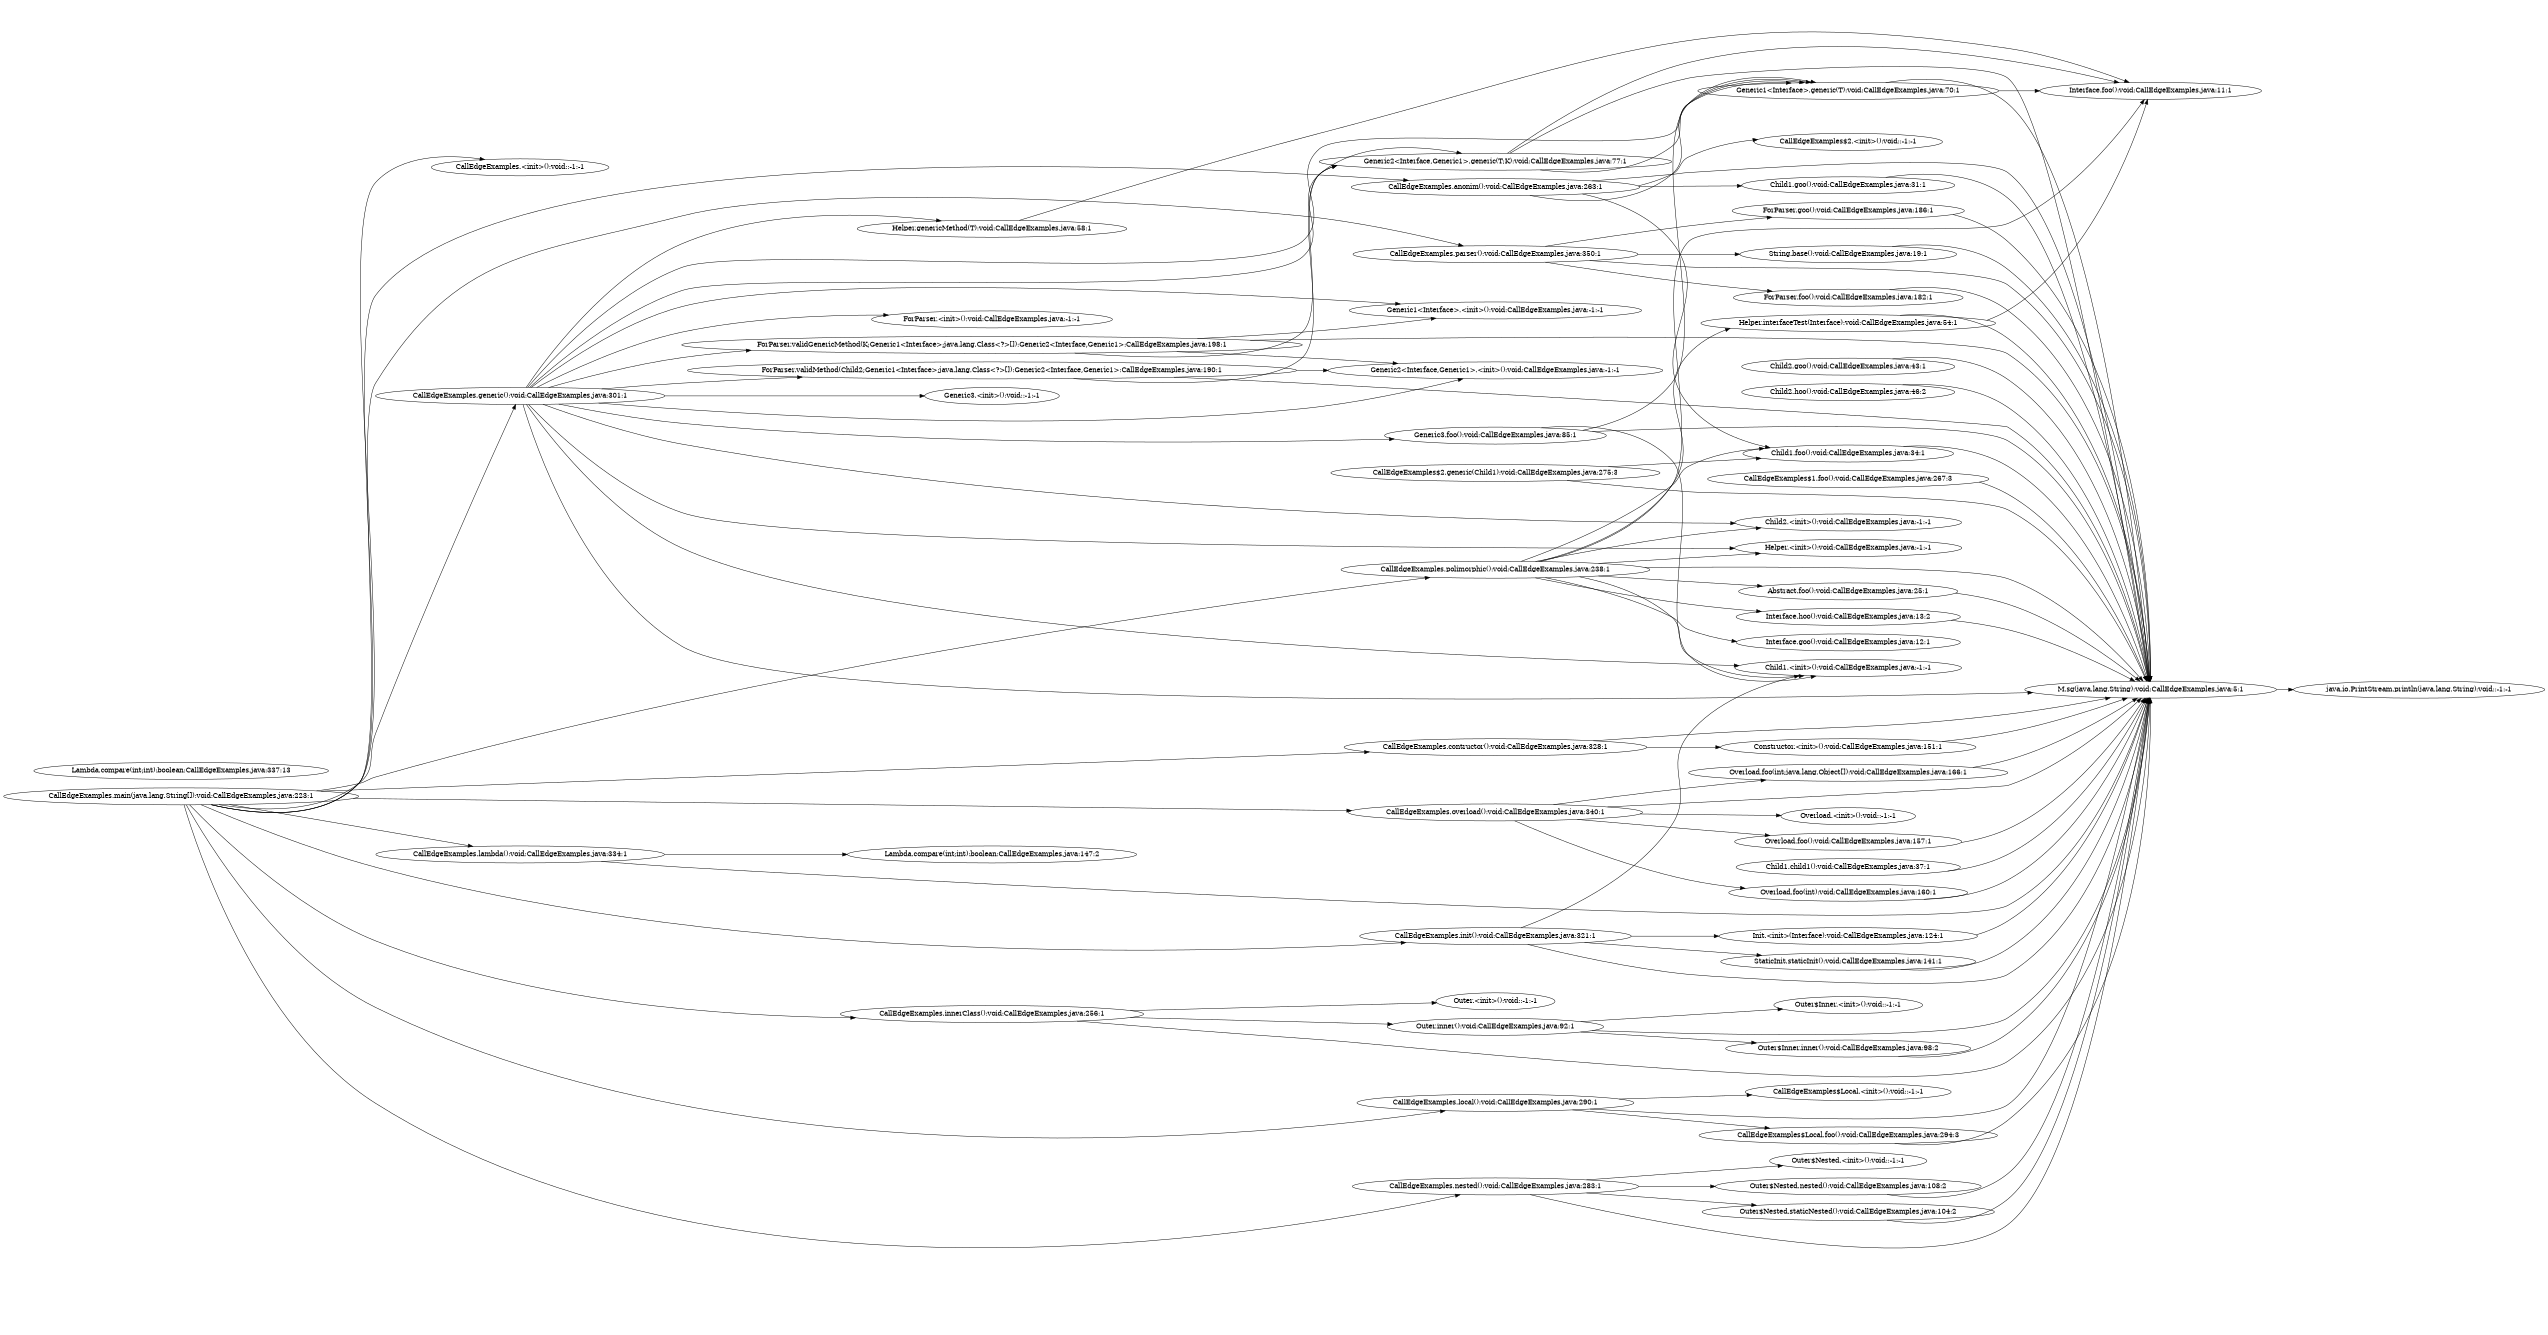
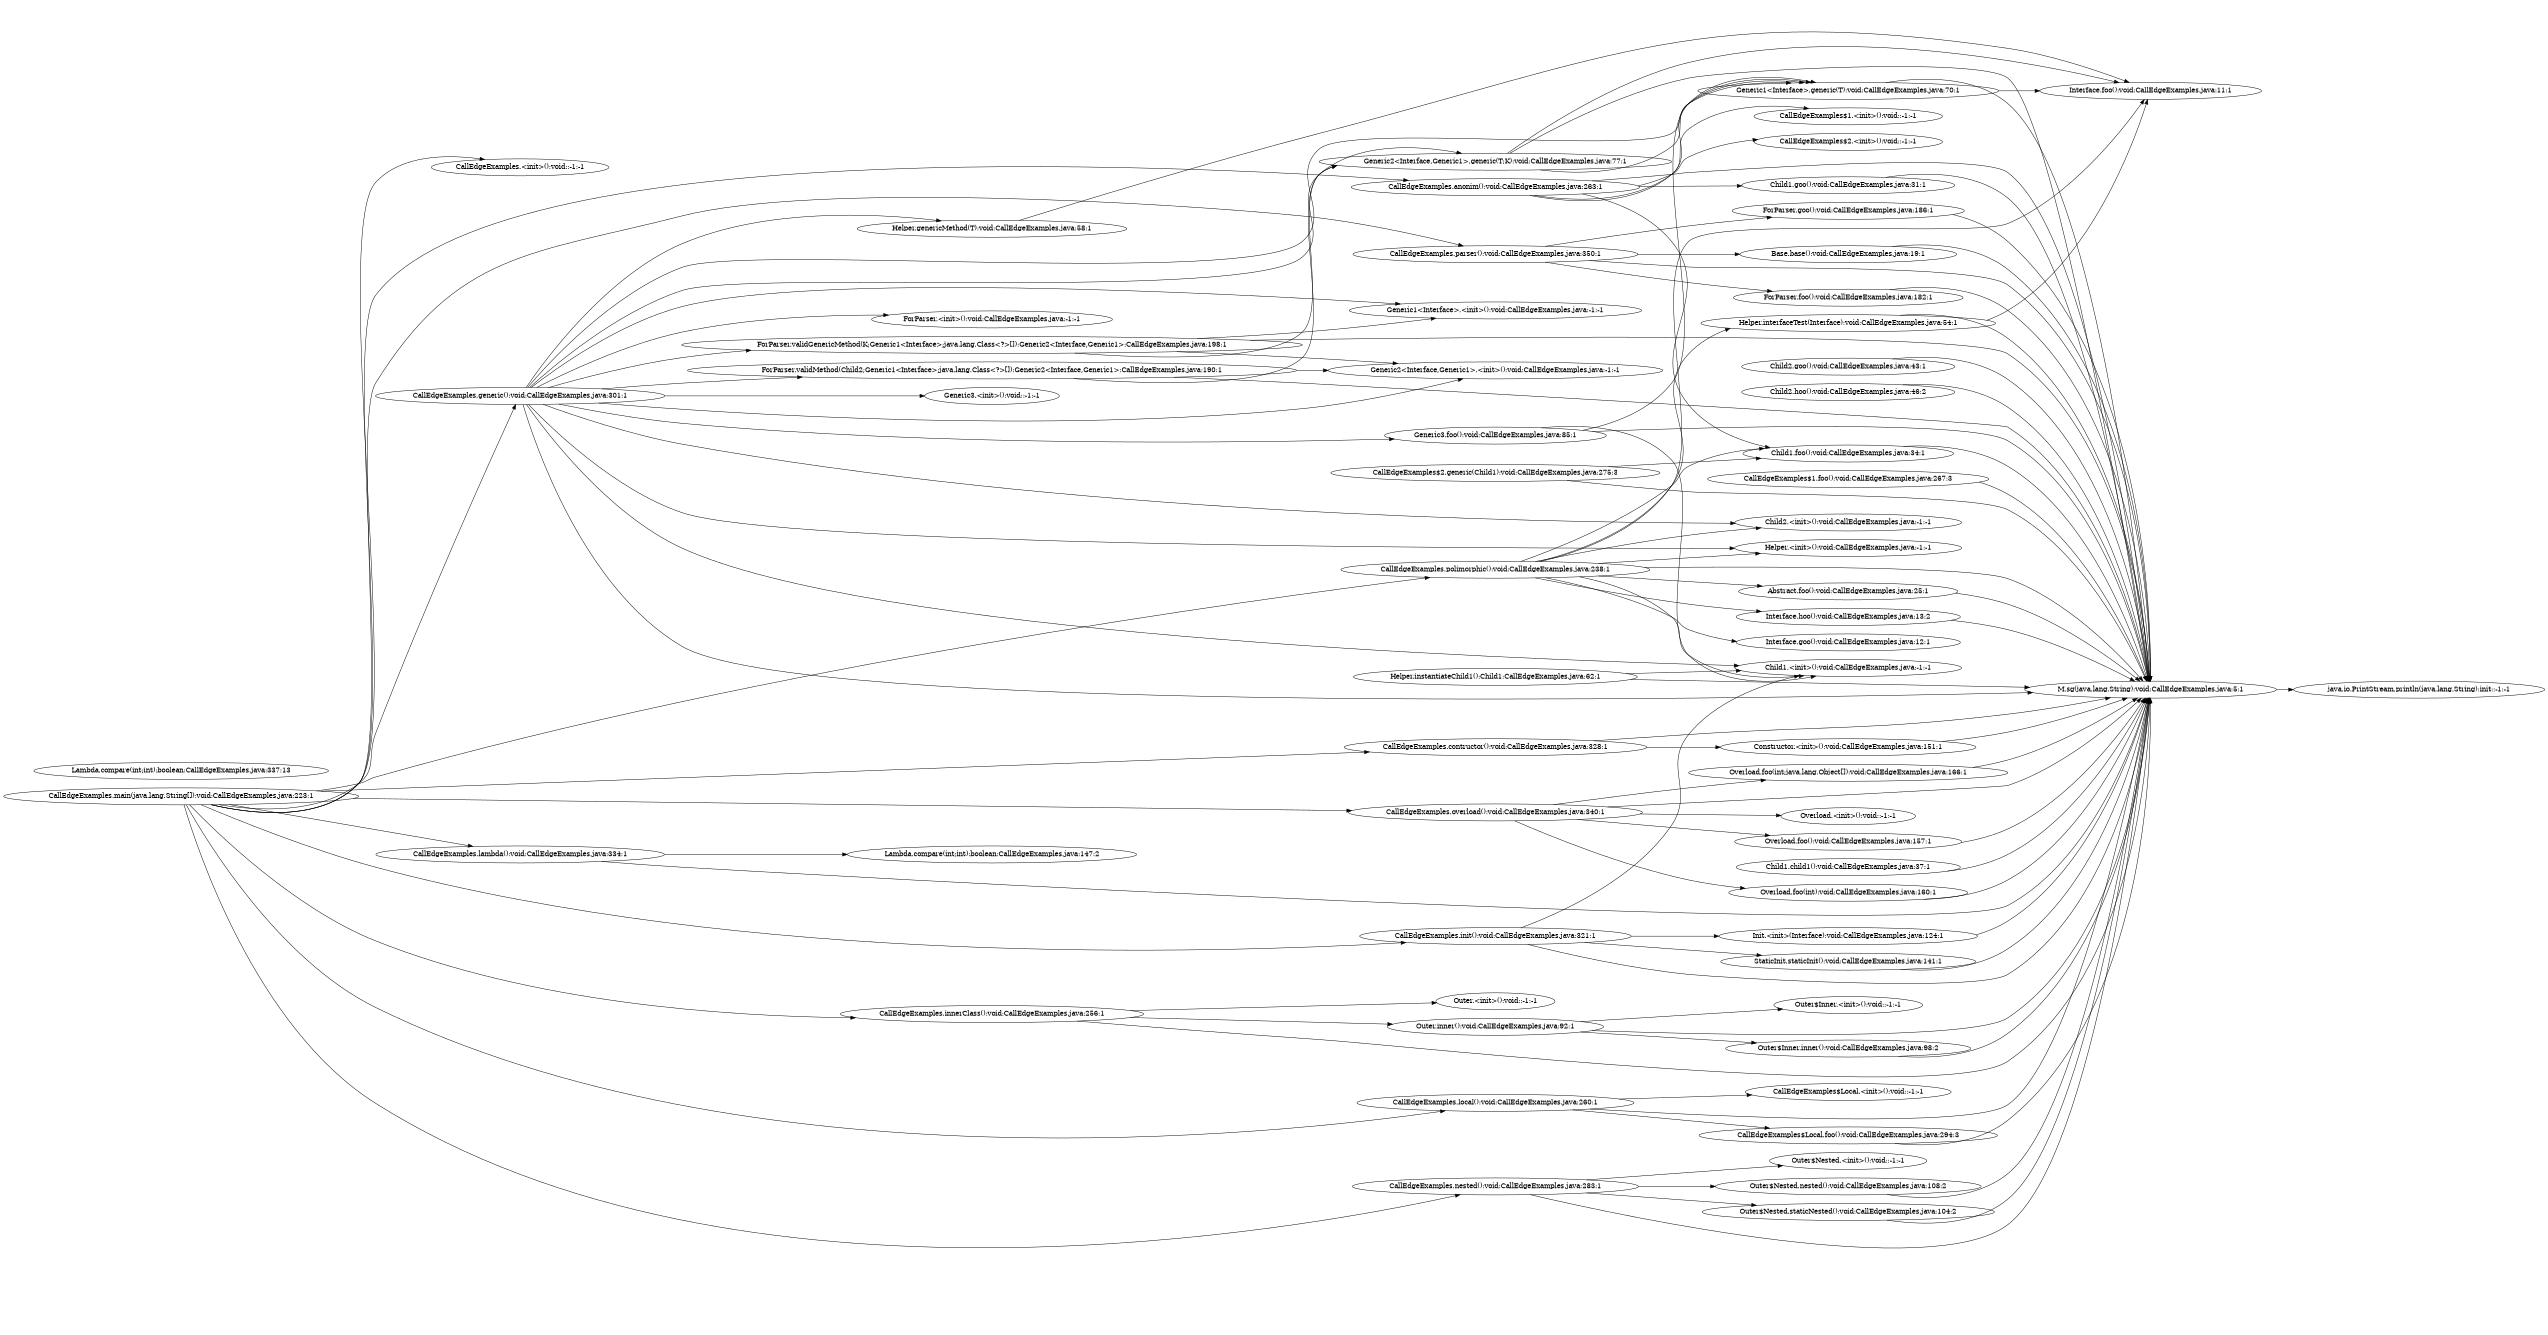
node "CallEdgeExamples$1.<init>():void::-1:-1": added
node "String.base():void:CallEdgeExamples.java:19:1": label "String.base():void:CallEdgeExamples.java:19:1" -> "Base.base():void:CallEdgeExamples.java:19:1"
node "Helper.instantiateChild1():Child1:CallEdgeExamples.java:62:1": added
node "java.io.PrintStream.println(java.lang.String):void::-1:-1": label "java.io.PrintStream.println(java.lang.String):void::-1:-1" -> "java.io.PrintStream.println(java.lang.String):init::-1:-1"
node "CallEdgeExamples.local():void:CallEdgeExamples.java:290:1": label "CallEdgeExamples.local():void:CallEdgeExamples.java:290:1" -> "CallEdgeExamples.local():void:CallEdgeExamples.java:260:1"
